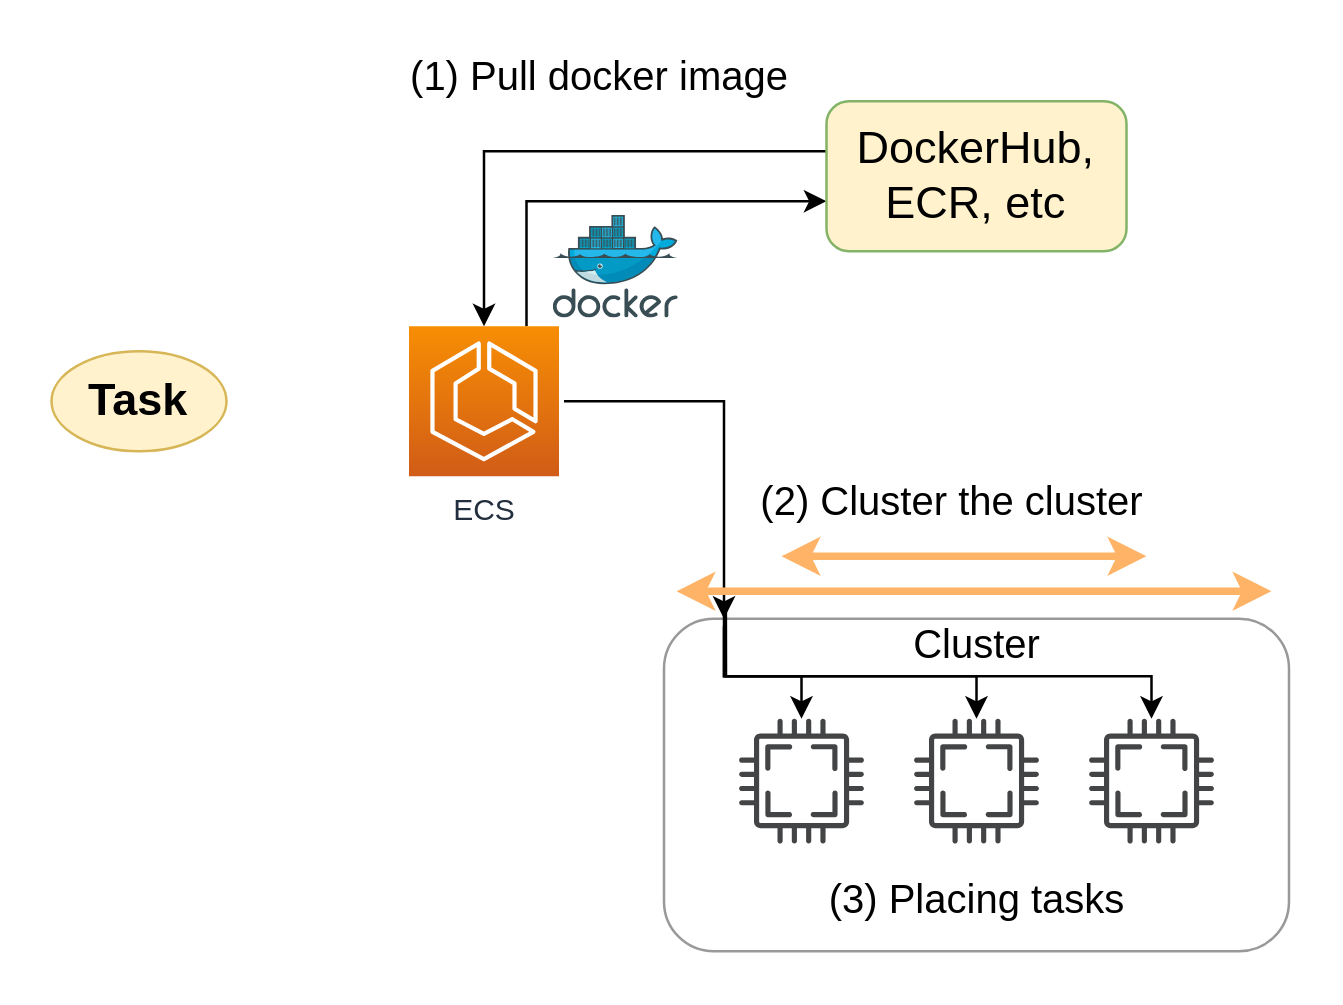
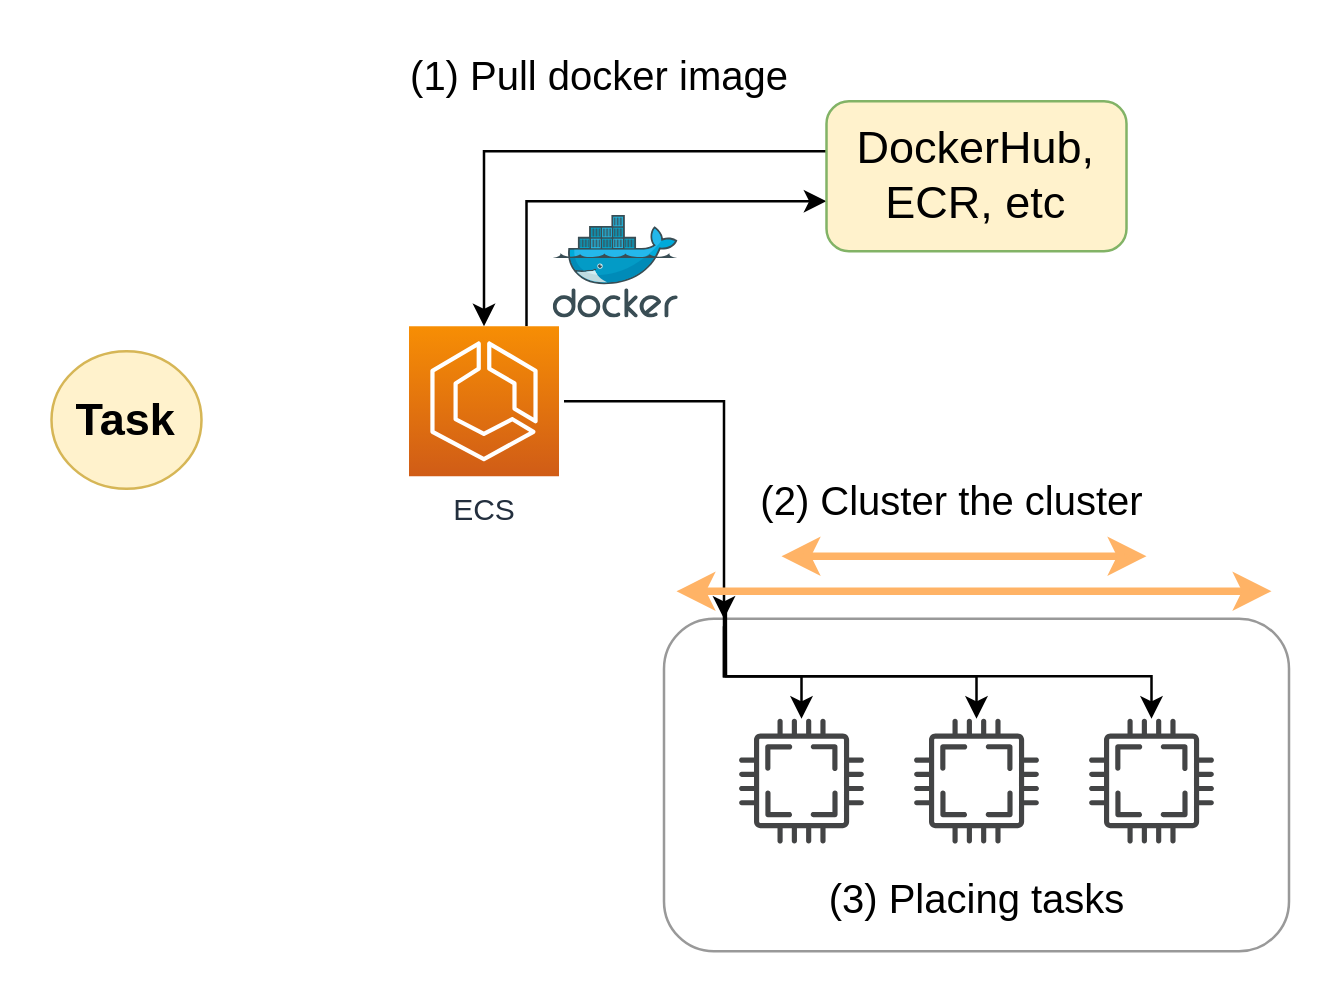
node "Task": size 175x100 -> 150x138
node "Cluster": removed
